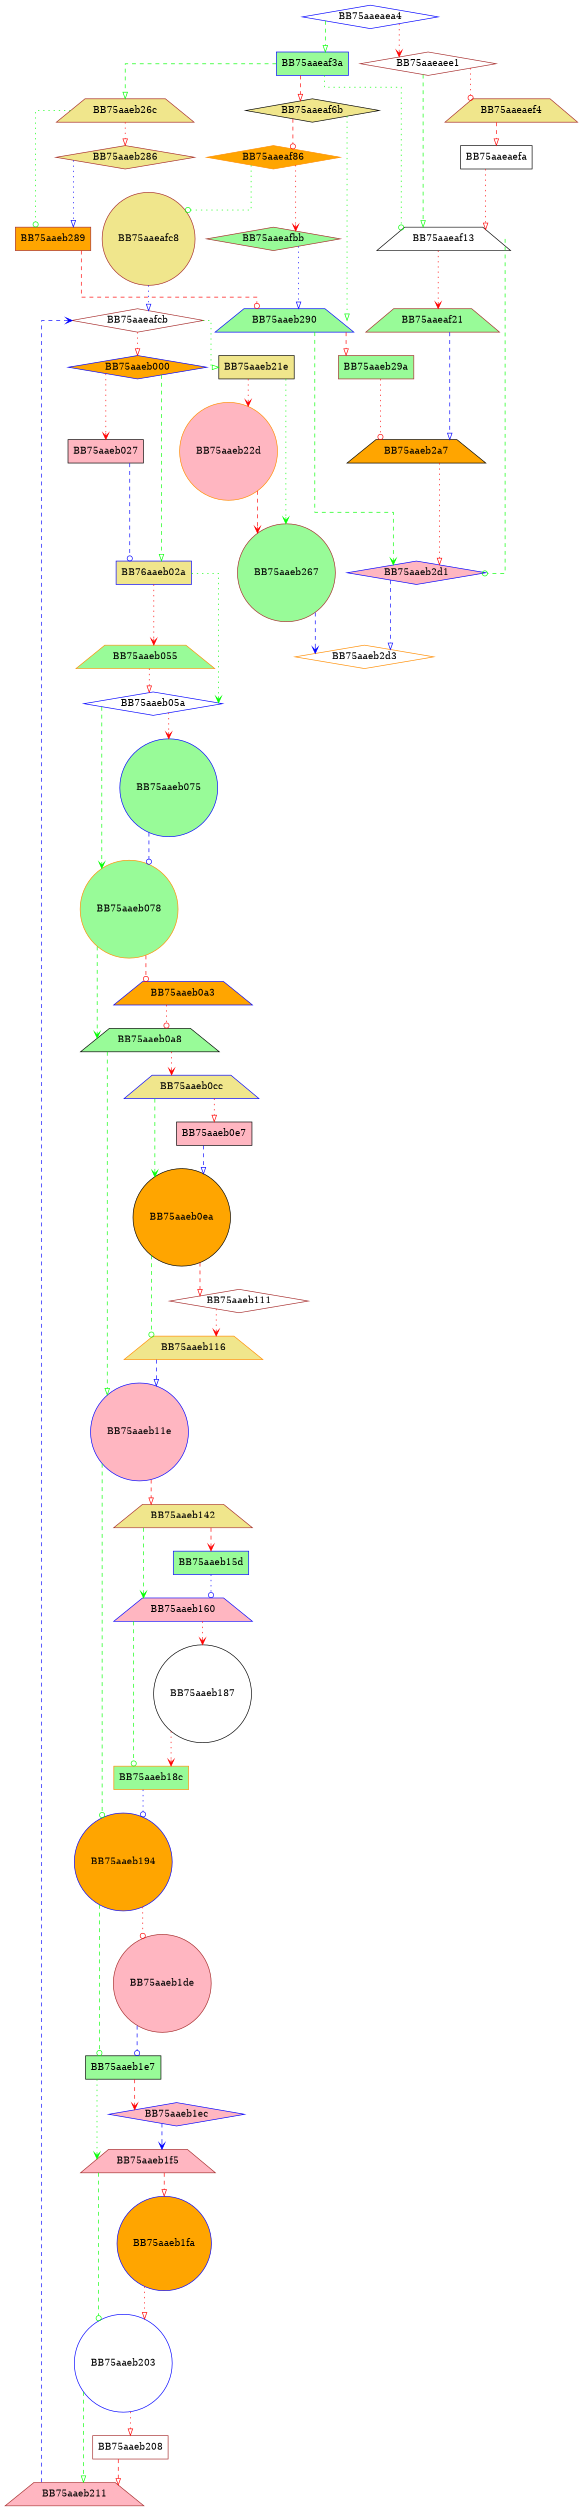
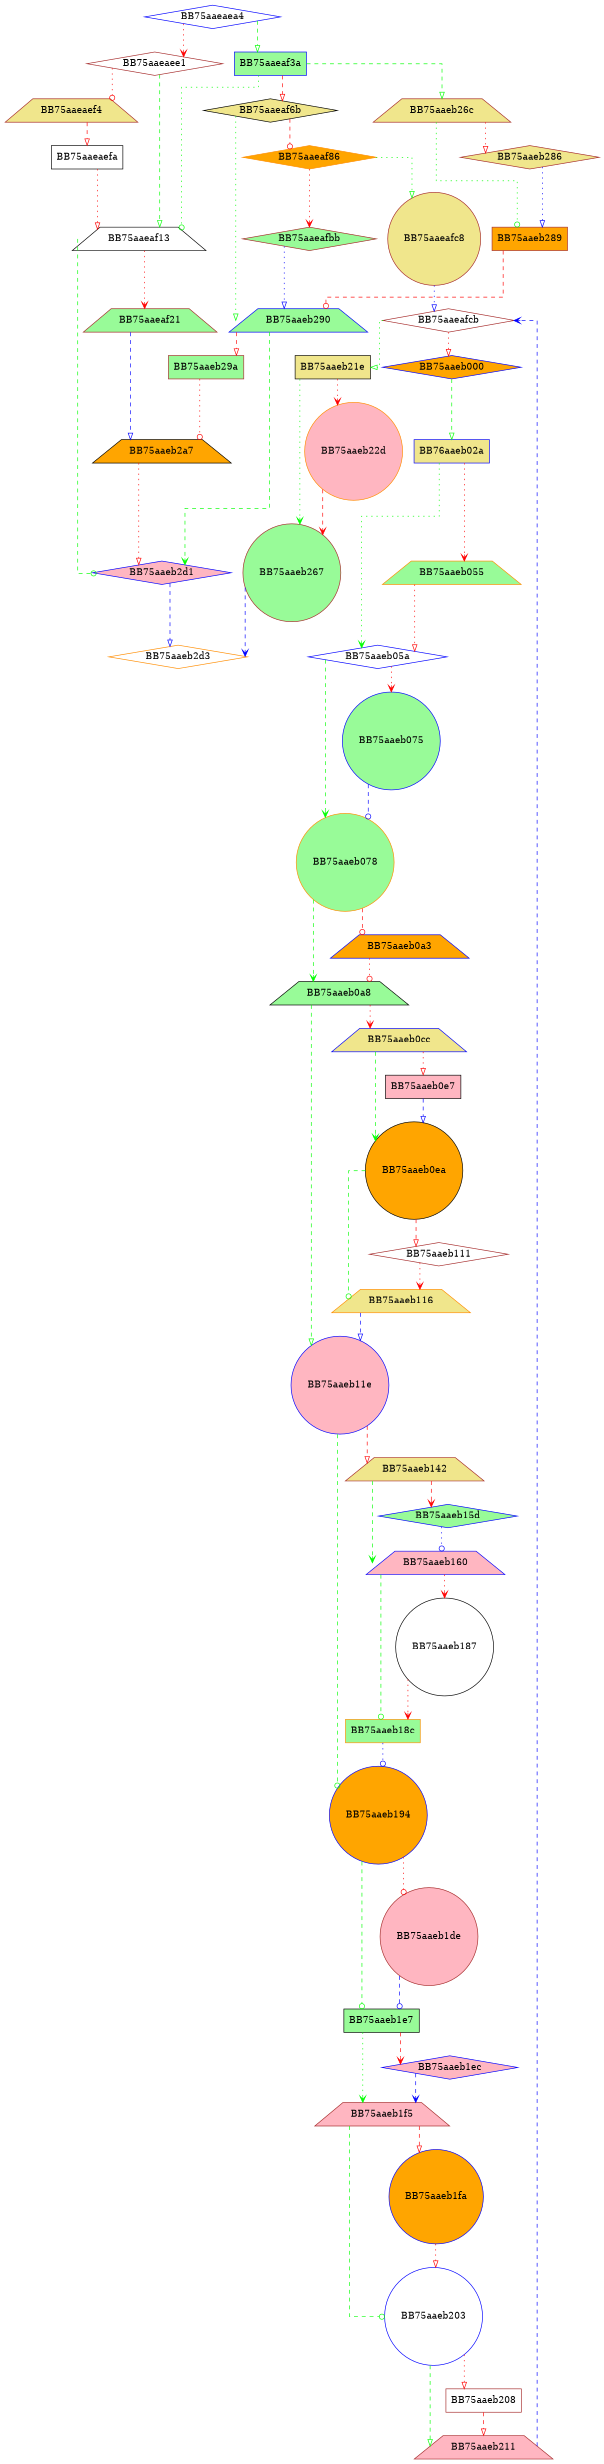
edge "BB75aaeaf86" -> "BB75aaeafc8": arrowhead odot -> onormal
node "BB75aaeb027": removed
node "BB75aaeb15d": shape box -> diamond
